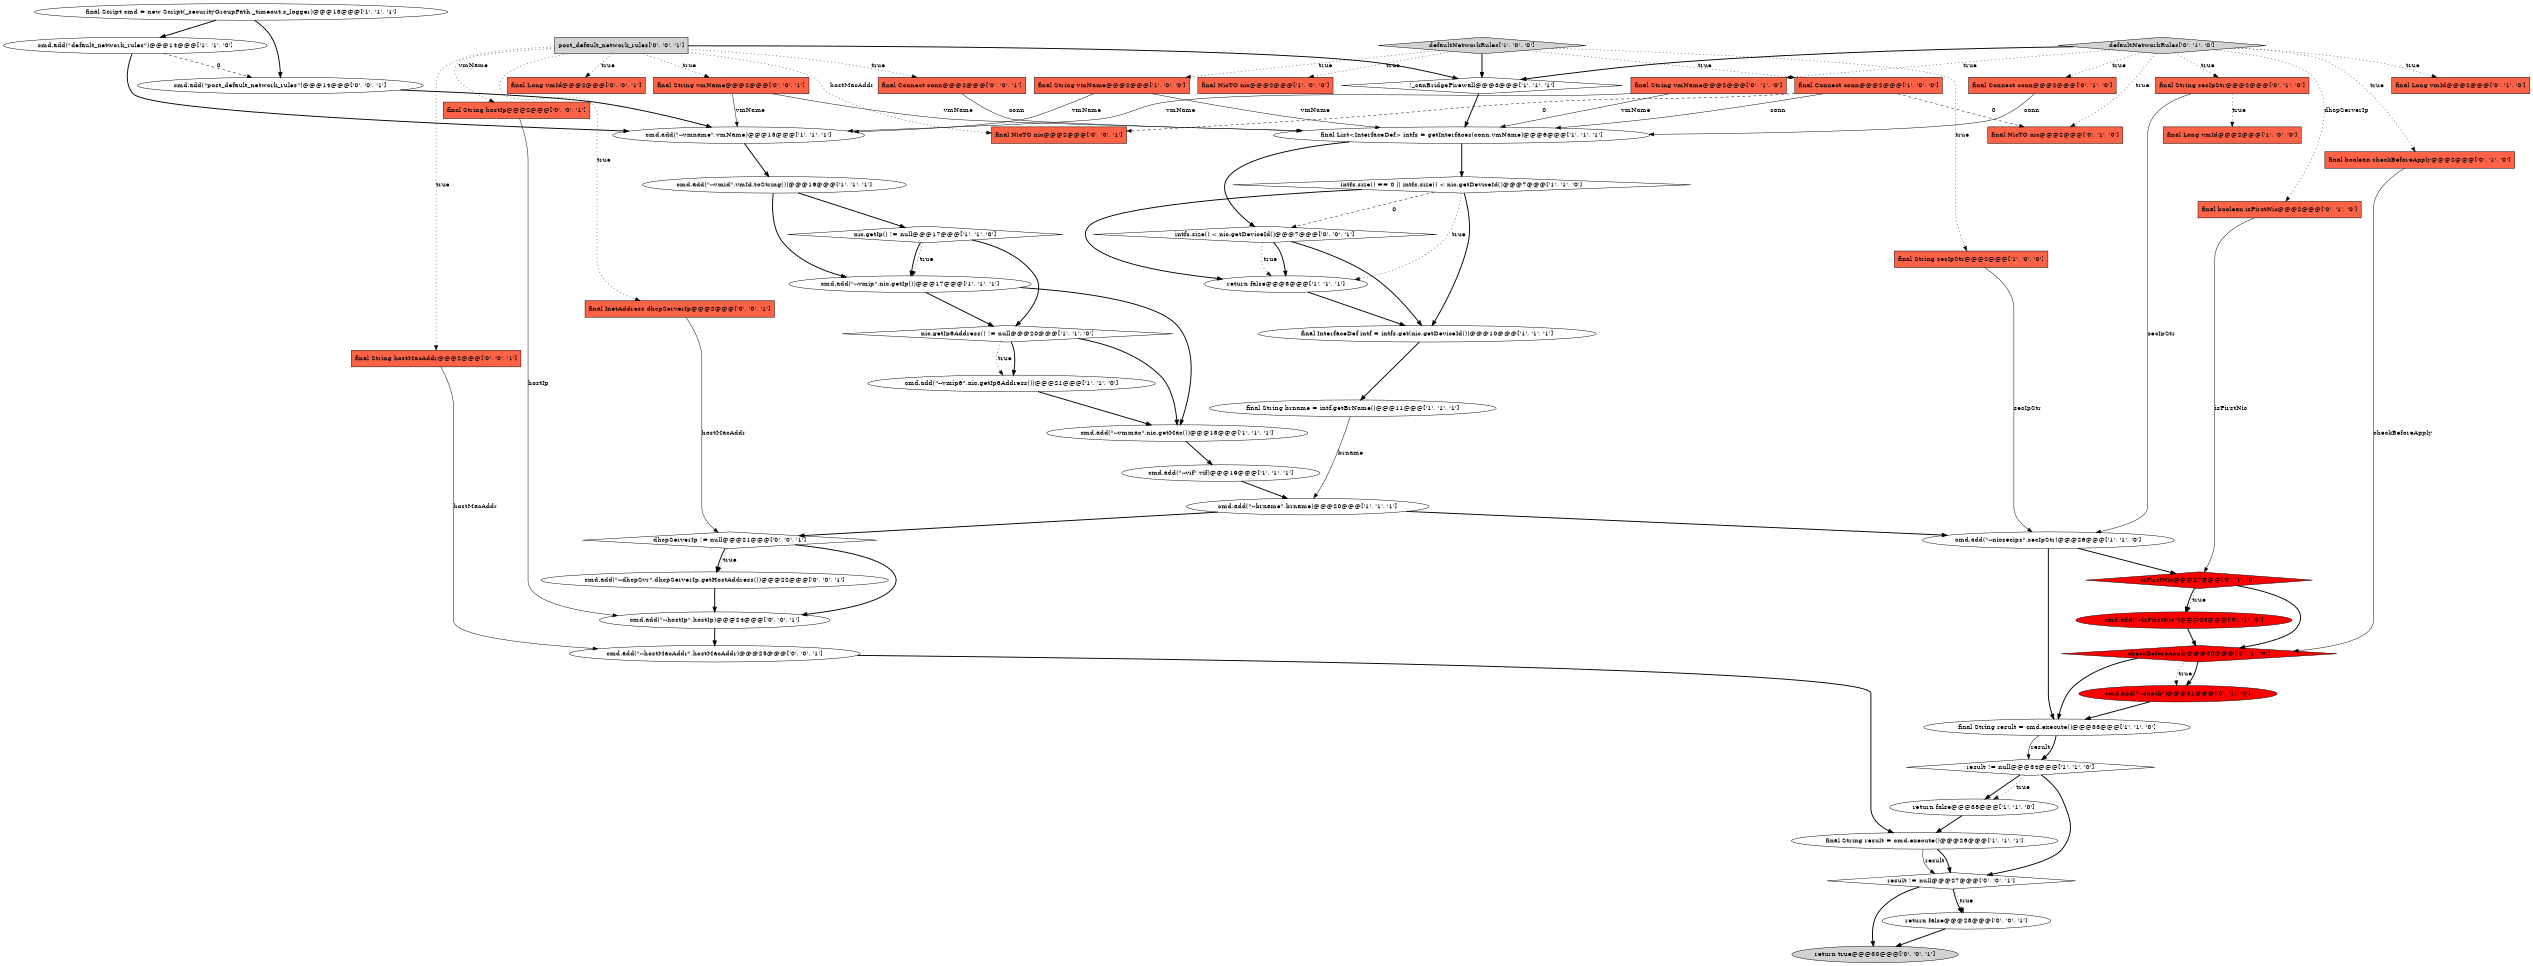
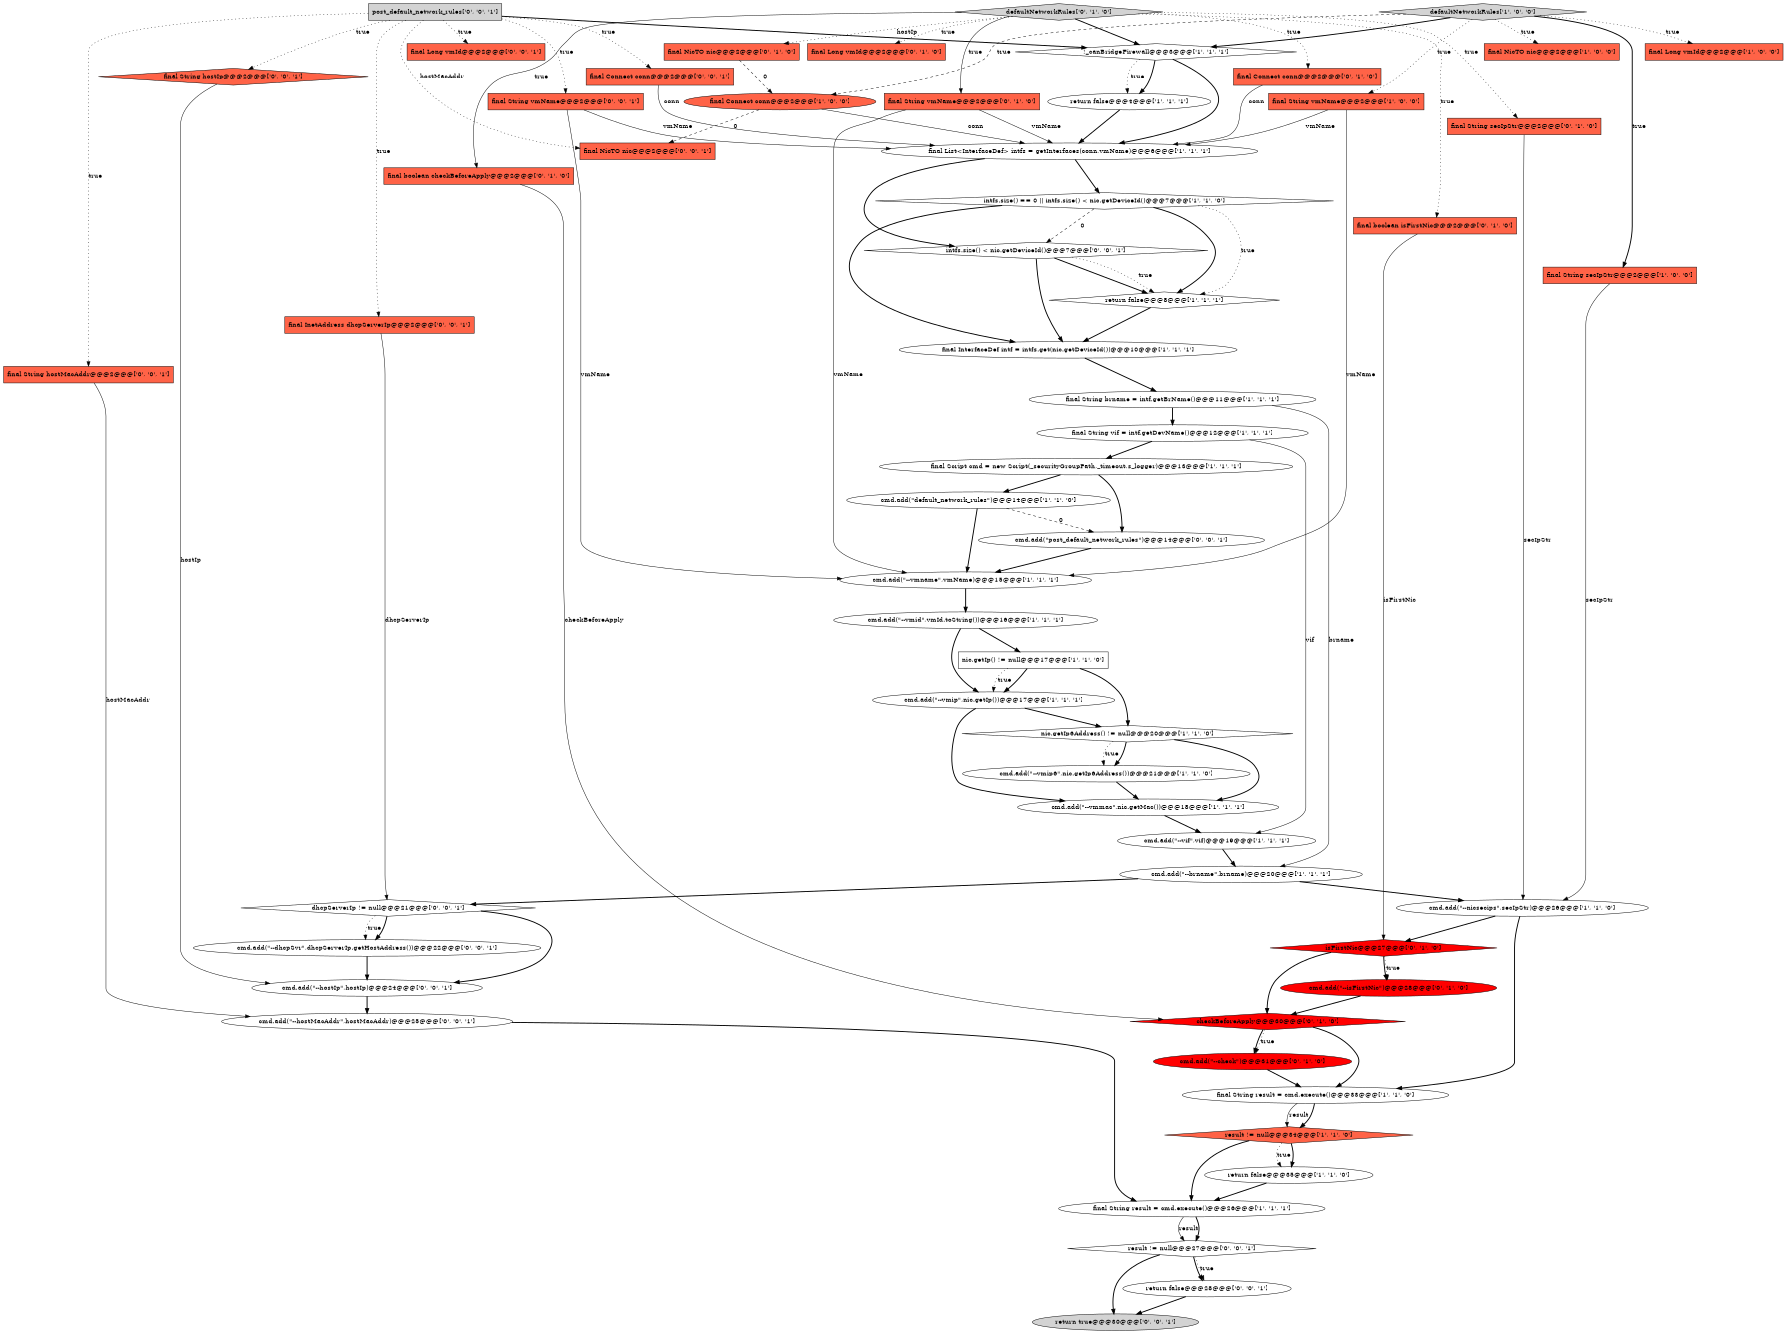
edge "defaultNetworkRules['1', '0', '0']" -> "final Connect conn@@@2@@@['1', '0', '0']": style dotted -> dashed
edge "defaultNetworkRules['1', '0', '0']" -> "final String secIpStr@@@2@@@['1', '0', '0']": style dotted -> bold
edge "defaultNetworkRules['0', '1', '0']" -> "final String vmName@@@2@@@['0', '1', '0']": style dotted -> solid
edge "post_default_network_rules['0', '0', '1']" -> "final String hostIp@@@2@@@['0', '0', '1']": label "vmName" -> "true"
edge "defaultNetworkRules['0', '1', '0']" -> "final boolean checkBeforeApply@@@2@@@['0', '1', '0']": style dotted -> solid
node "final Connect conn@@@2@@@['1', '0', '0']": shape box -> ellipse
edge "defaultNetworkRules['0', '1', '0']" -> "final NicTO nic@@@2@@@['0', '1', '0']": label "true" -> "hostIp"
node "return false@@@4@@@['1', '1', '1']": added
edge "final String secIpStr@@@2@@@['0', '1', '0']" -> "final Long vmId@@@2@@@['1', '0', '0']": now "defaultNetworkRules['1', '0', '0']" -> "final Long vmId@@@2@@@['1', '0', '0']"
node "final String hostIp@@@2@@@['0', '0', '1']": shape box -> diamond
edge "final Connect conn@@@2@@@['1', '0', '0']" -> "final NicTO nic@@@2@@@['0', '1', '0']": reversed
edge "defaultNetworkRules['0', '1', '0']" -> "final boolean isFirstNic@@@2@@@['0', '1', '0']": label "dhcpServerIp" -> "true"
node "nic.getIp() != null@@@17@@@['1', '1', '0']": shape diamond -> box
node "return false@@@8@@@['1', '1', '1']": shape ellipse -> diamond
edge "final InetAddress dhcpServerIp@@@2@@@['0', '0', '1']" -> "dhcpServerIp != null@@@21@@@['0', '0', '1']": label "hostMacAddr" -> "dhcpServerIp"
node "final String vif = intf.getDevName()@@@12@@@['1', '1', '1']": added
node "result != null@@@34@@@['1', '1', '0']": fillcolor white -> tomato
edge "result != null@@@34@@@['1', '1', '0']" -> "result != null@@@27@@@['0', '0', '1']": now "result != null@@@34@@@['1', '1', '0']" -> "final String result = cmd.execute()@@@26@@@['1', '1', '1']"
